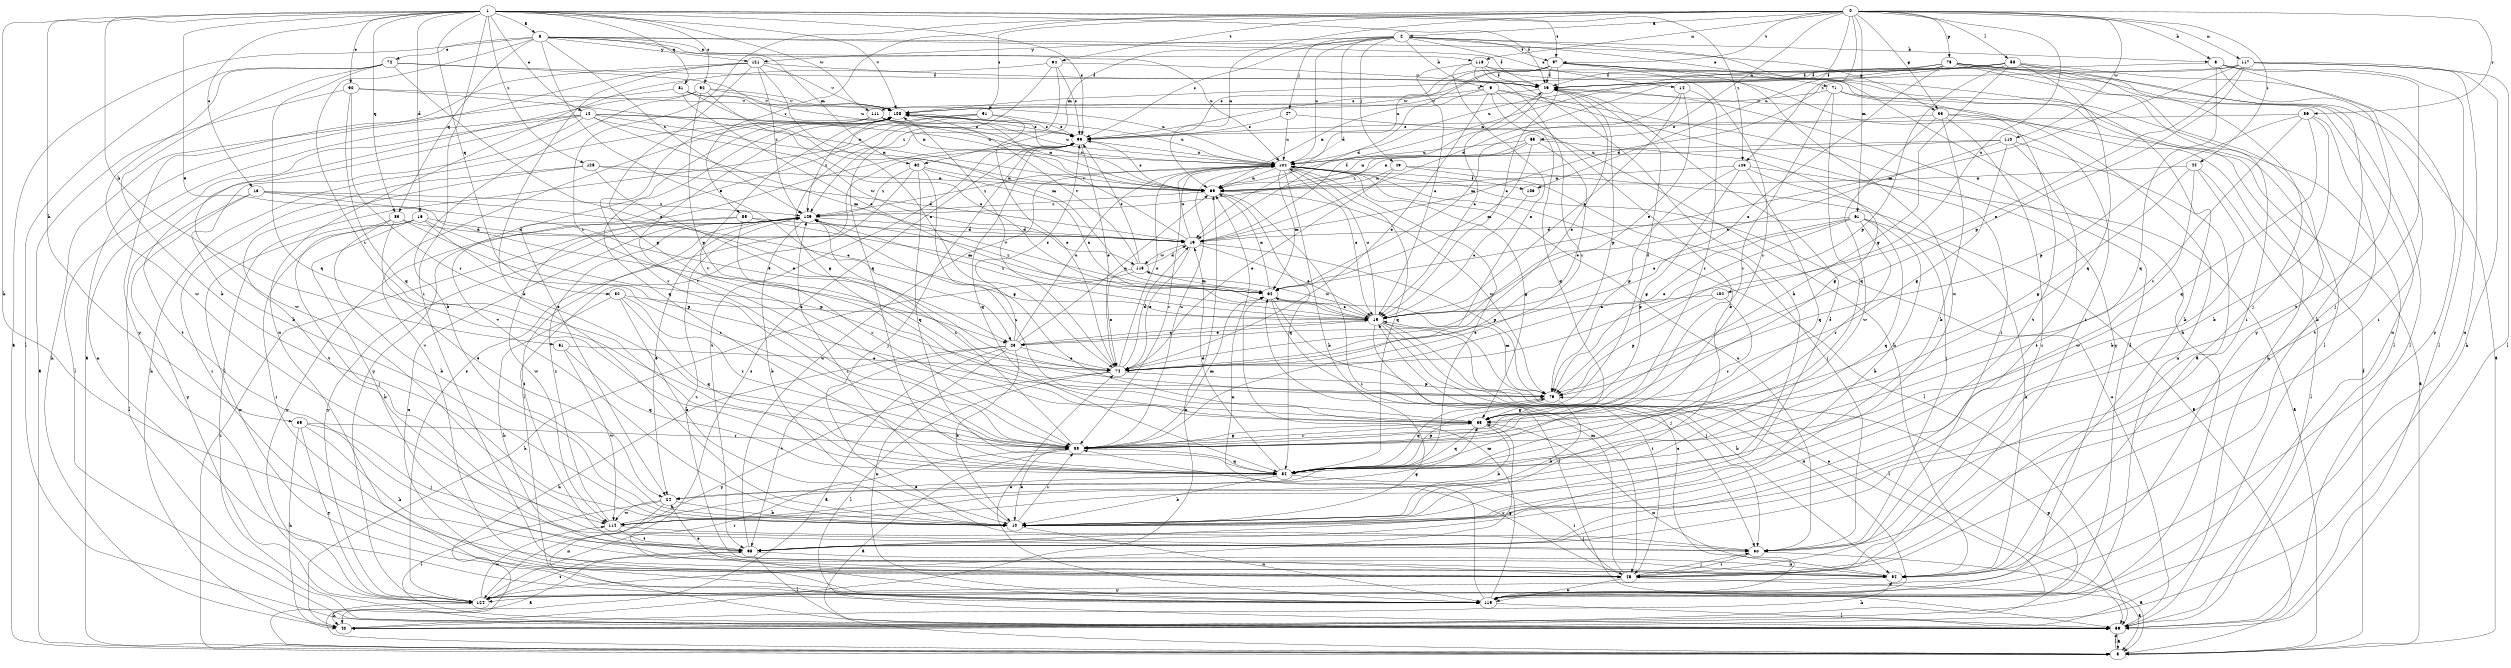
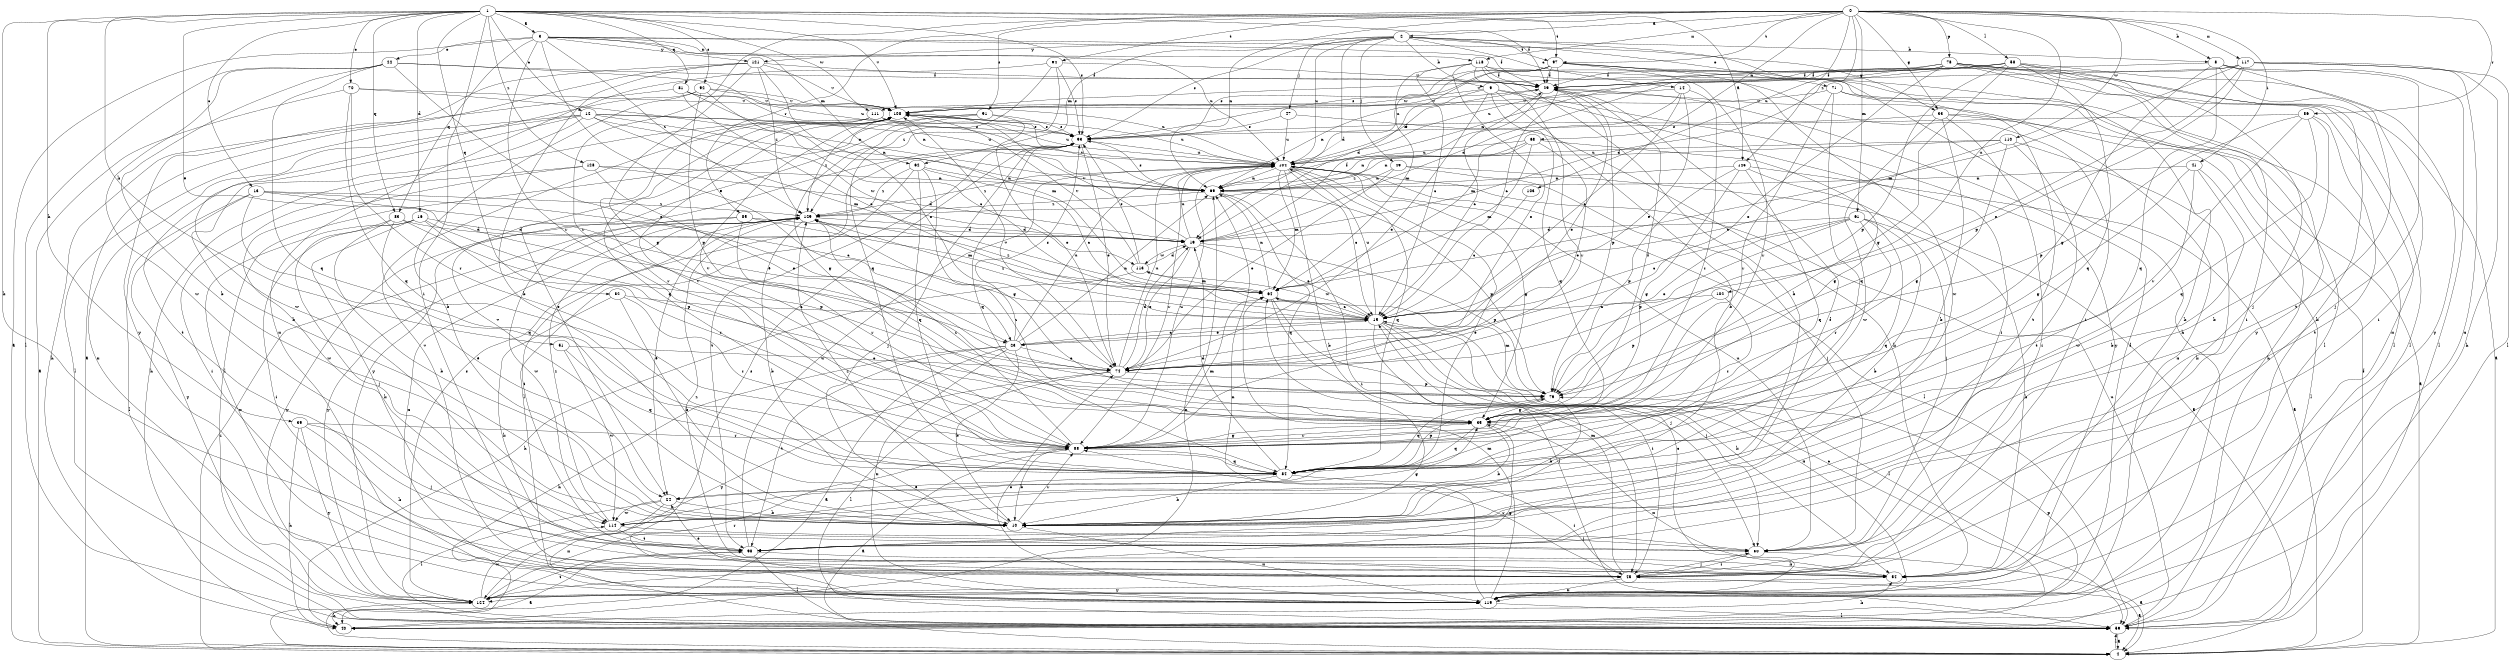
node "72": label "72" -> "22"
node "90": label "90" -> "70"
edge "1" -> "125": label "z" -> "a"
edge "14" -> "108": added, label "v"
edge "111" -> "69": removed, label "n"
node "44": label "44" -> "41"
edge "118" -> "64": added, label "m"
edge "104" -> "103": now "104" -> "29"
edge "69" -> "79": label "w" -> "p"
edge "113" -> "74": removed, label "o"
edge "3" -> "88": now "3" -> "35"
edge "8" -> "35": added, label "g"
edge "128" -> "98": label "t" -> "w"
edge "110" -> "54": label "a" -> "k"
edge "82" -> "84": now "13" -> "84"
node "5": label "5" -> "4"
